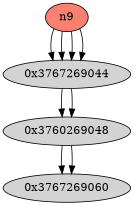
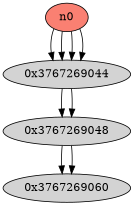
node "n9": label "n9" -> "n0"
node "0x3760269048": label "0x3760269048" -> "0x3767269048"
